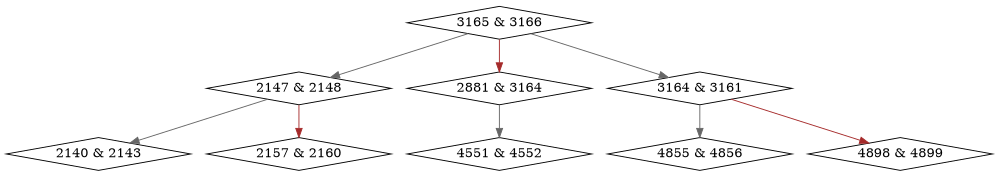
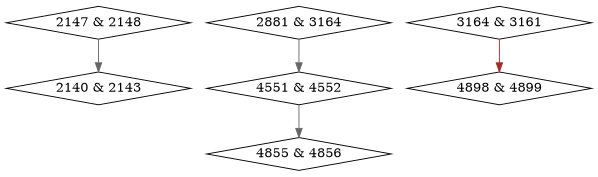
node "3165 & 3166": removed
edge "3164 & 3161" -> "4855 & 4856": now "4551 & 4552" -> "4855 & 4856"
node "2157 & 2160": removed
